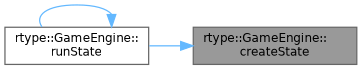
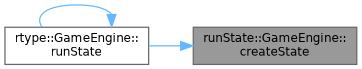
node "rtype::GameEngine:: createState": label "rtype::GameEngine:: createState" -> "runState::GameEngine:: createState"
